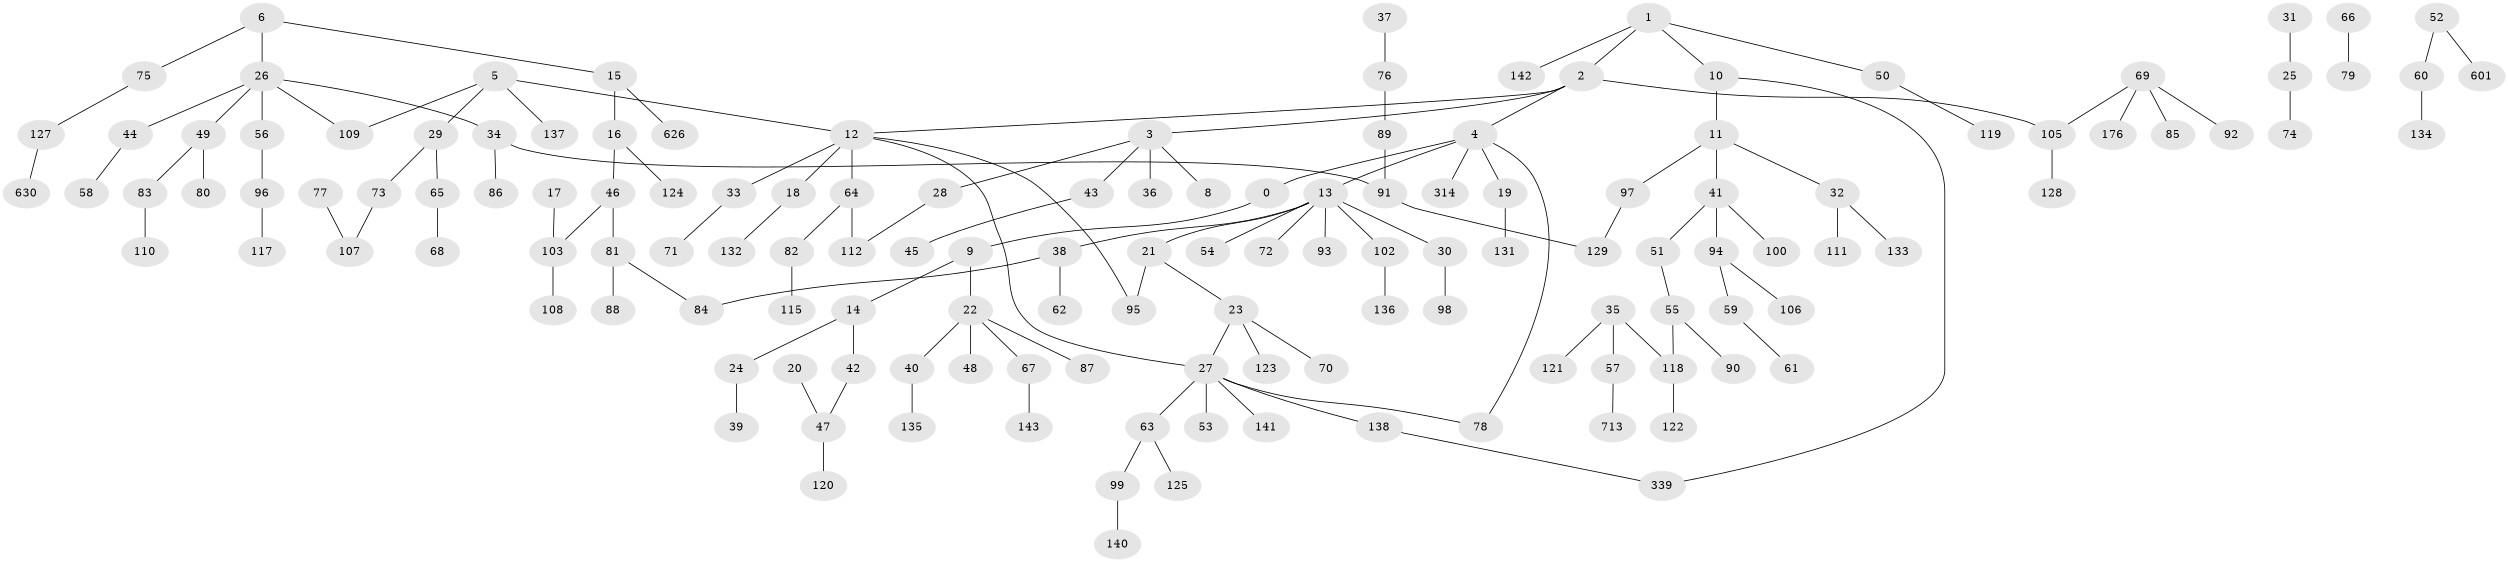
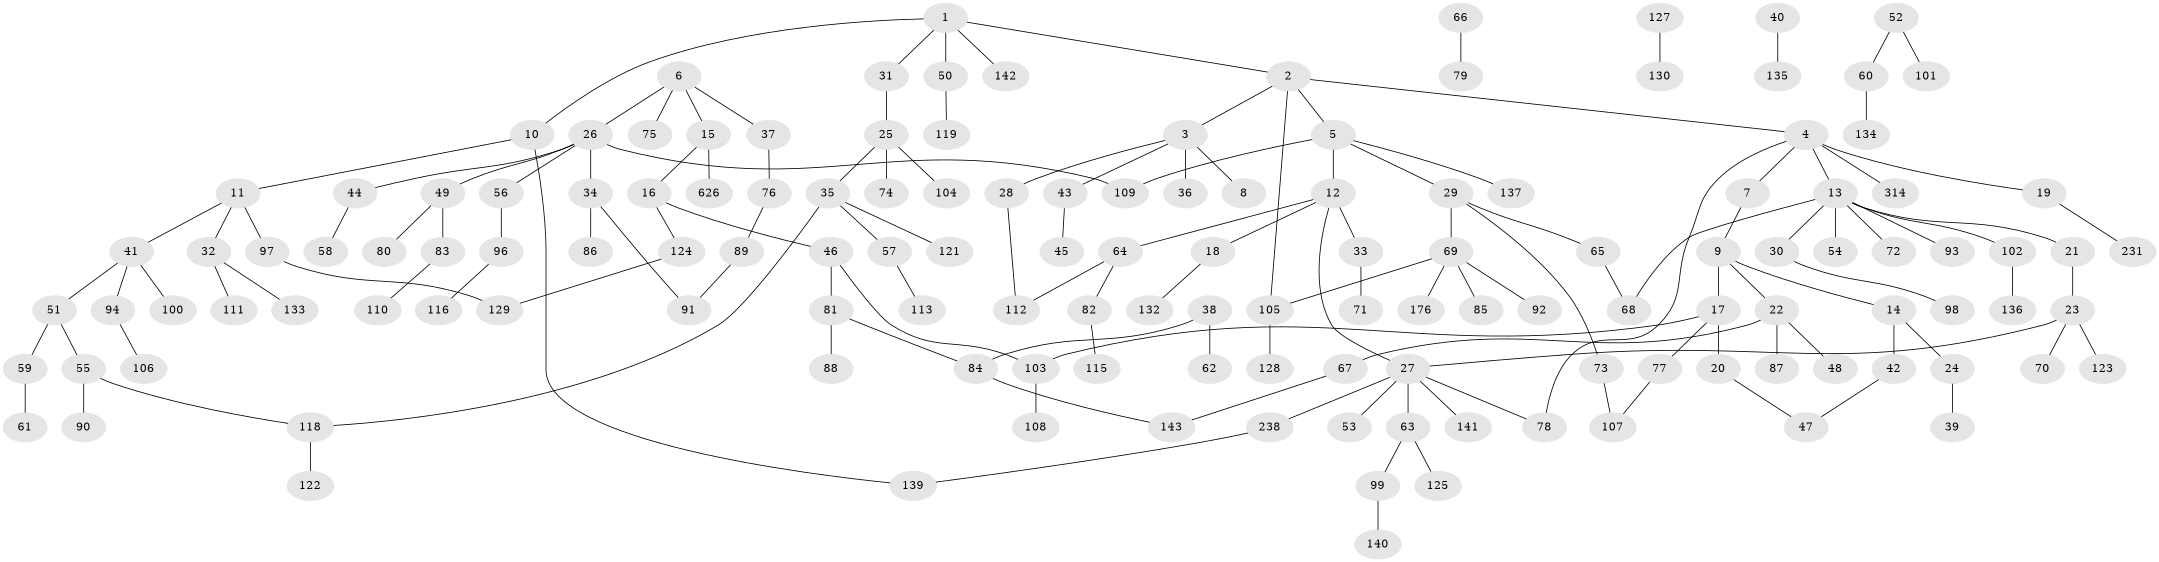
edge "1" -- "31": added
node "601": label "601" -> "101"
edge "75" -- "127": removed
edge "6" -- "37": added
edge "2" -- "12": now "2" -- "5"
edge "25" -- "35": added
node "630": label "630" -> "130"
node "104": added
node "0": label "0" -> "7"
edge "29" -- "69": added
edge "91" -- "129": now "124" -- "129"
edge "13" -- "38": now "13" -- "68"
node "117": label "117" -> "116"
node "131": label "131" -> "231"
edge "9" -- "17": added
edge "94" -- "59": now "51" -- "59"
node "95": removed
edge "22" -- "40": removed
edge "17" -- "20": added
edge "17" -- "77": added
edge "84" -- "143": added
node "138": label "138" -> "238"
node "713": label "713" -> "113"
node "120": removed
node "339": label "339" -> "139"
